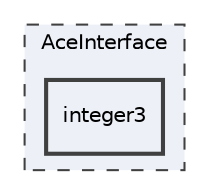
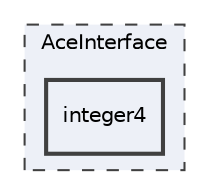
node "integer3": label "integer3" -> "integer4"
